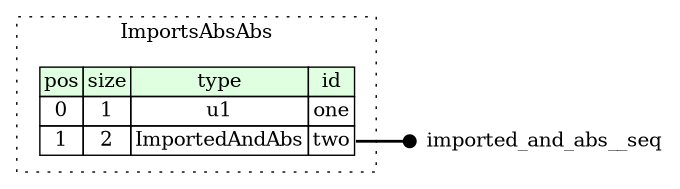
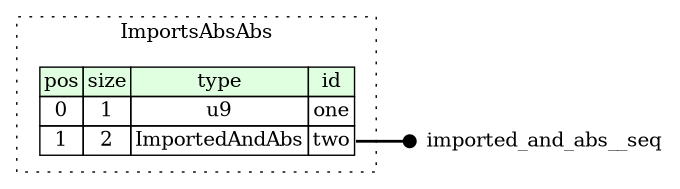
node "pos": text "u1" -> "u9"
